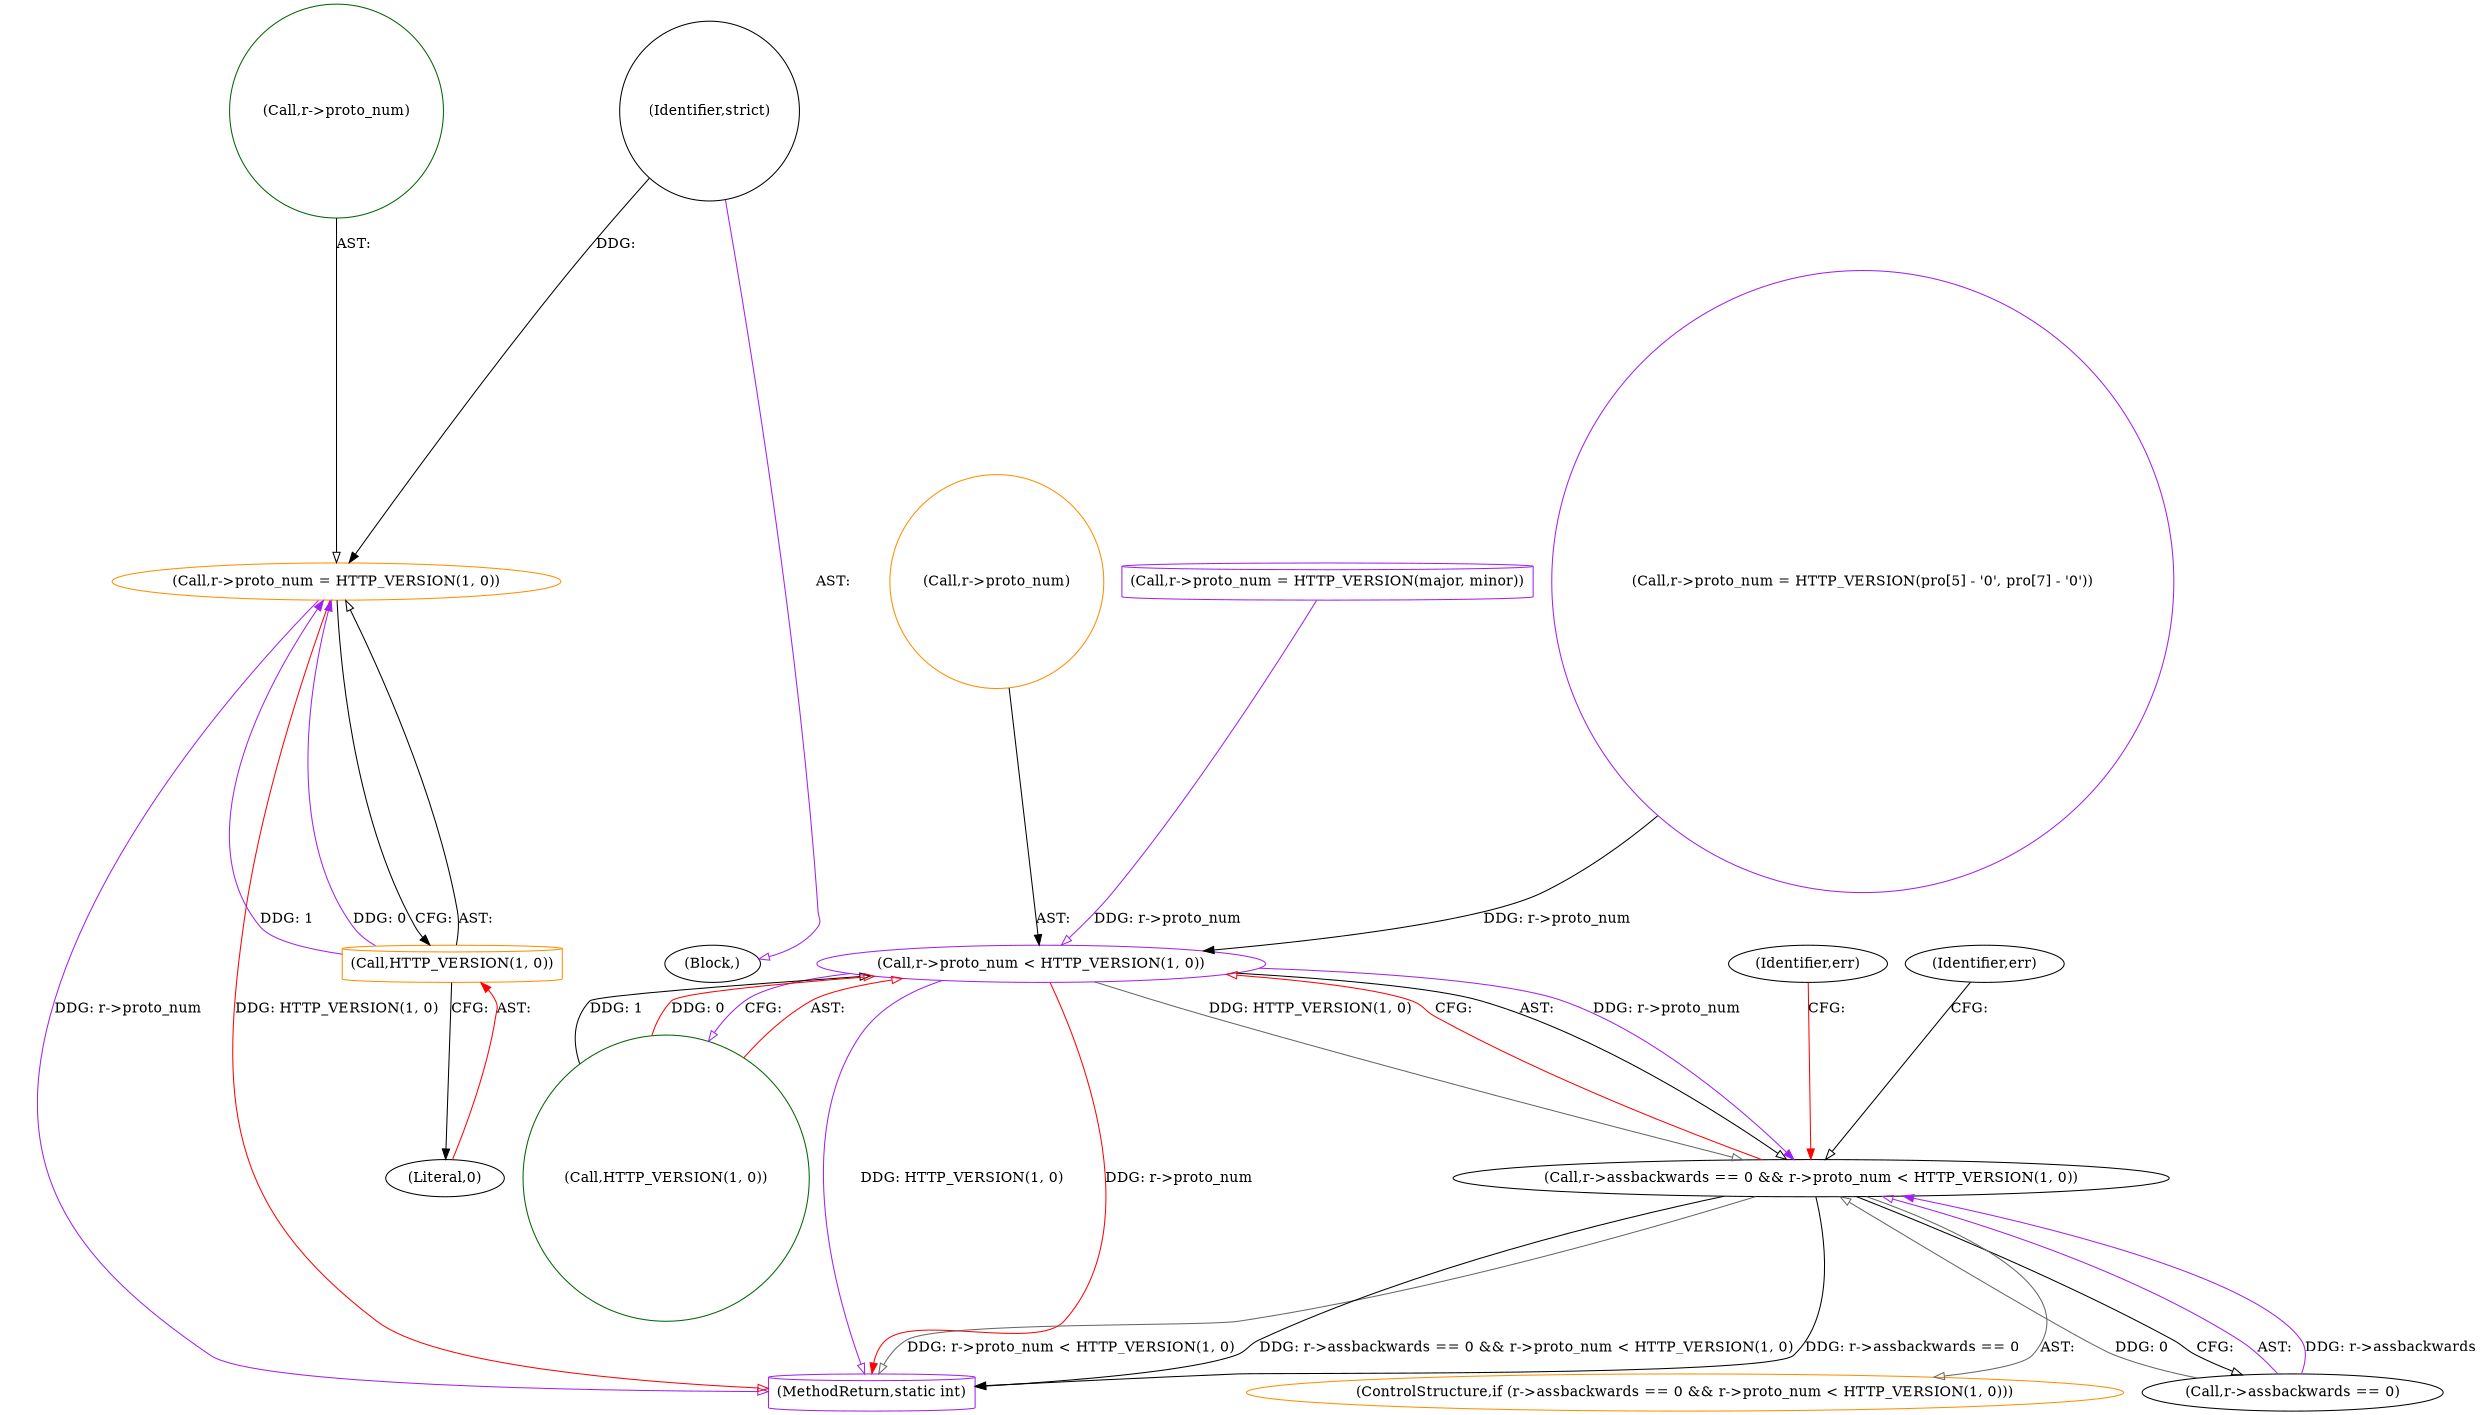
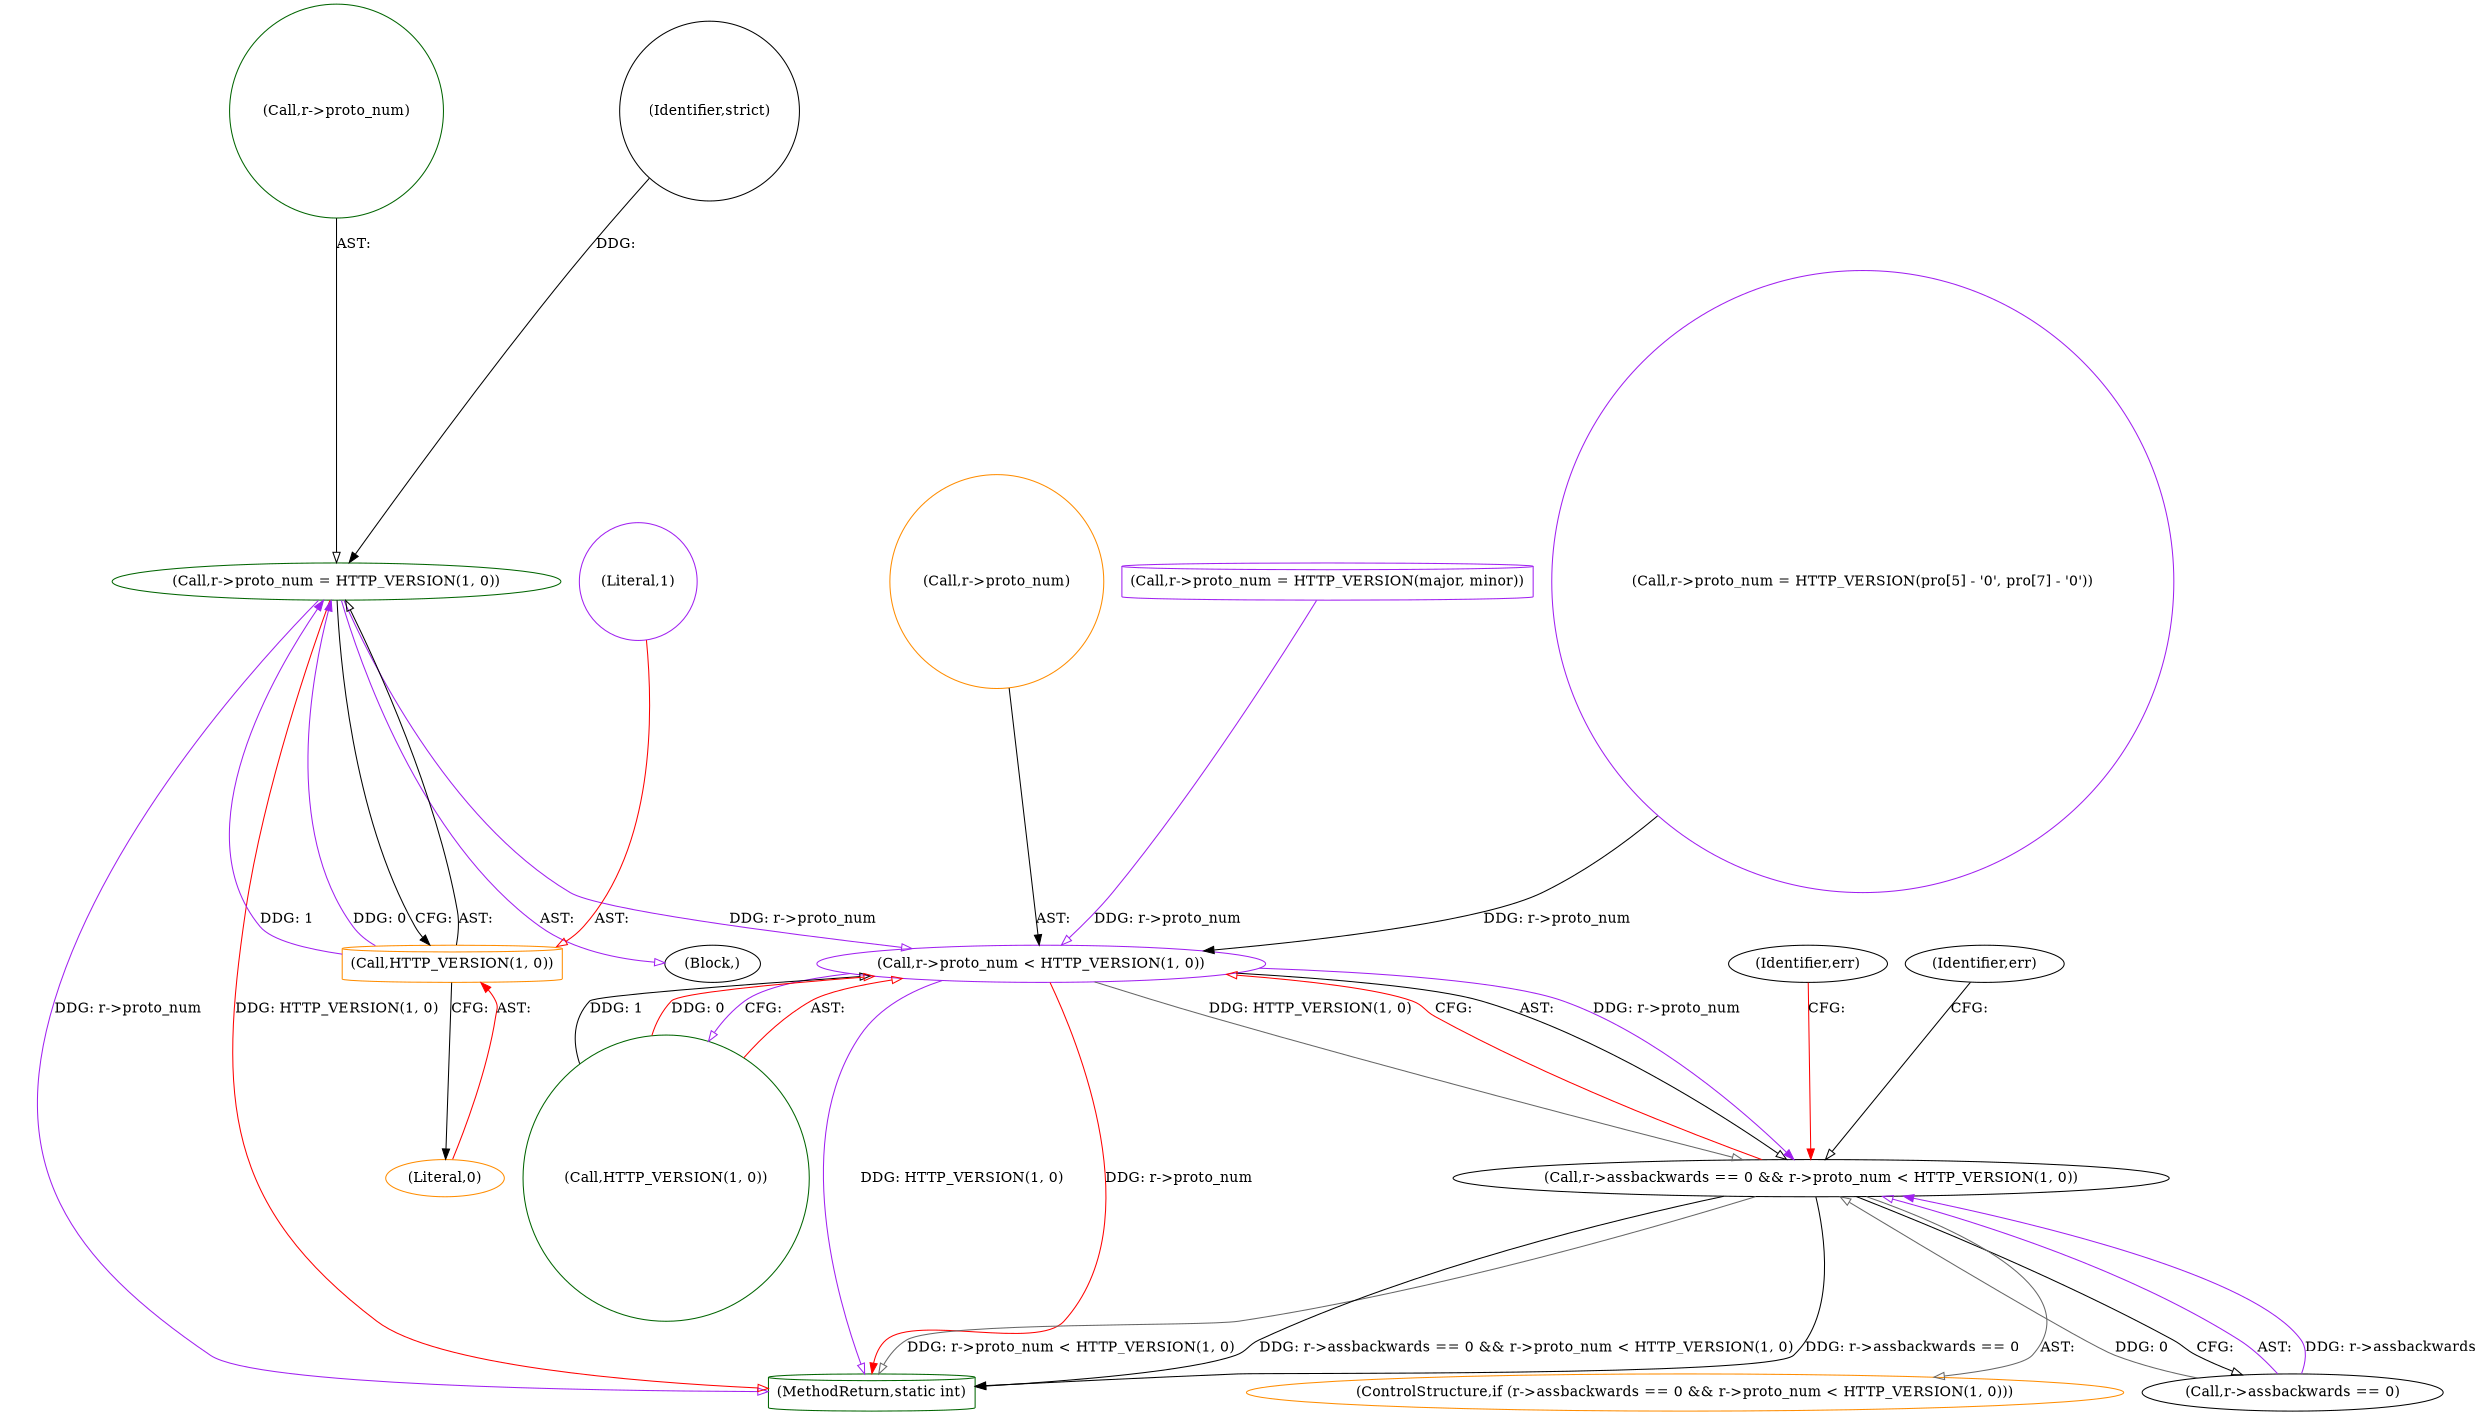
node "(Call,r->proto_num = HTTP_VERSION(1, 0))": color darkorange -> darkgreen
node "(Literal,1)": added
edge "(Identifier,strict)" -> "(Block,)": now "(Call,r->proto_num = HTTP_VERSION(1, 0))" -> "(Block,)"
edge "(Call,r->proto_num = HTTP_VERSION(1, 0))" -> "(Call,r->proto_num < HTTP_VERSION(1, 0))": added, label "DDG: r->proto_num"
node "(Literal,0)": color black -> darkorange
node "(MethodReturn,static int)": color purple -> darkgreen
